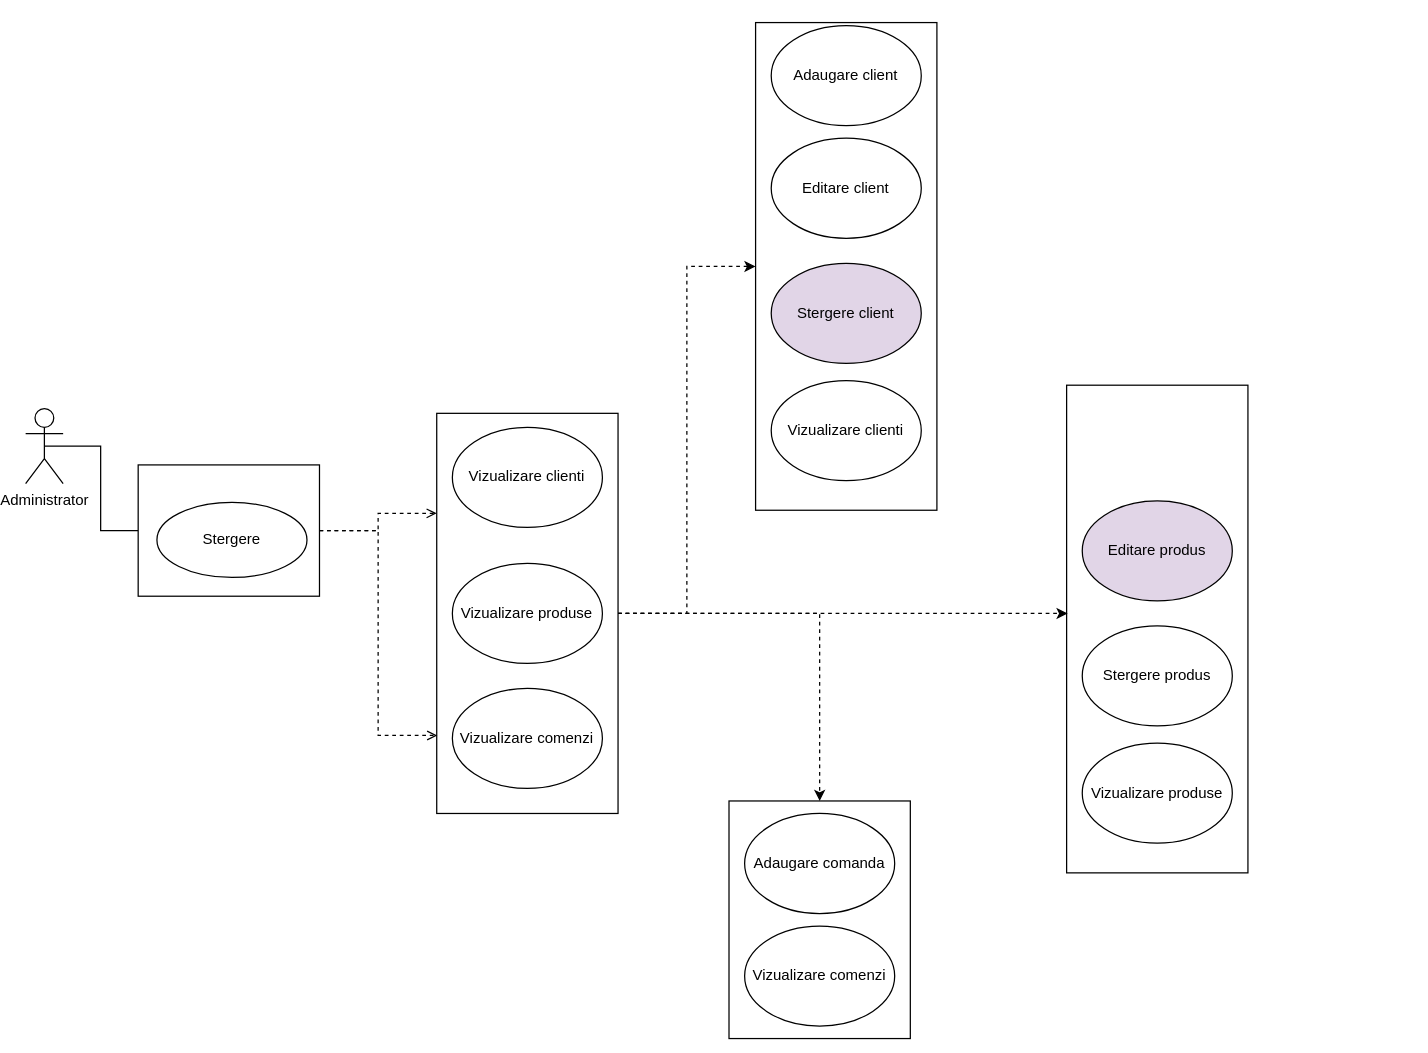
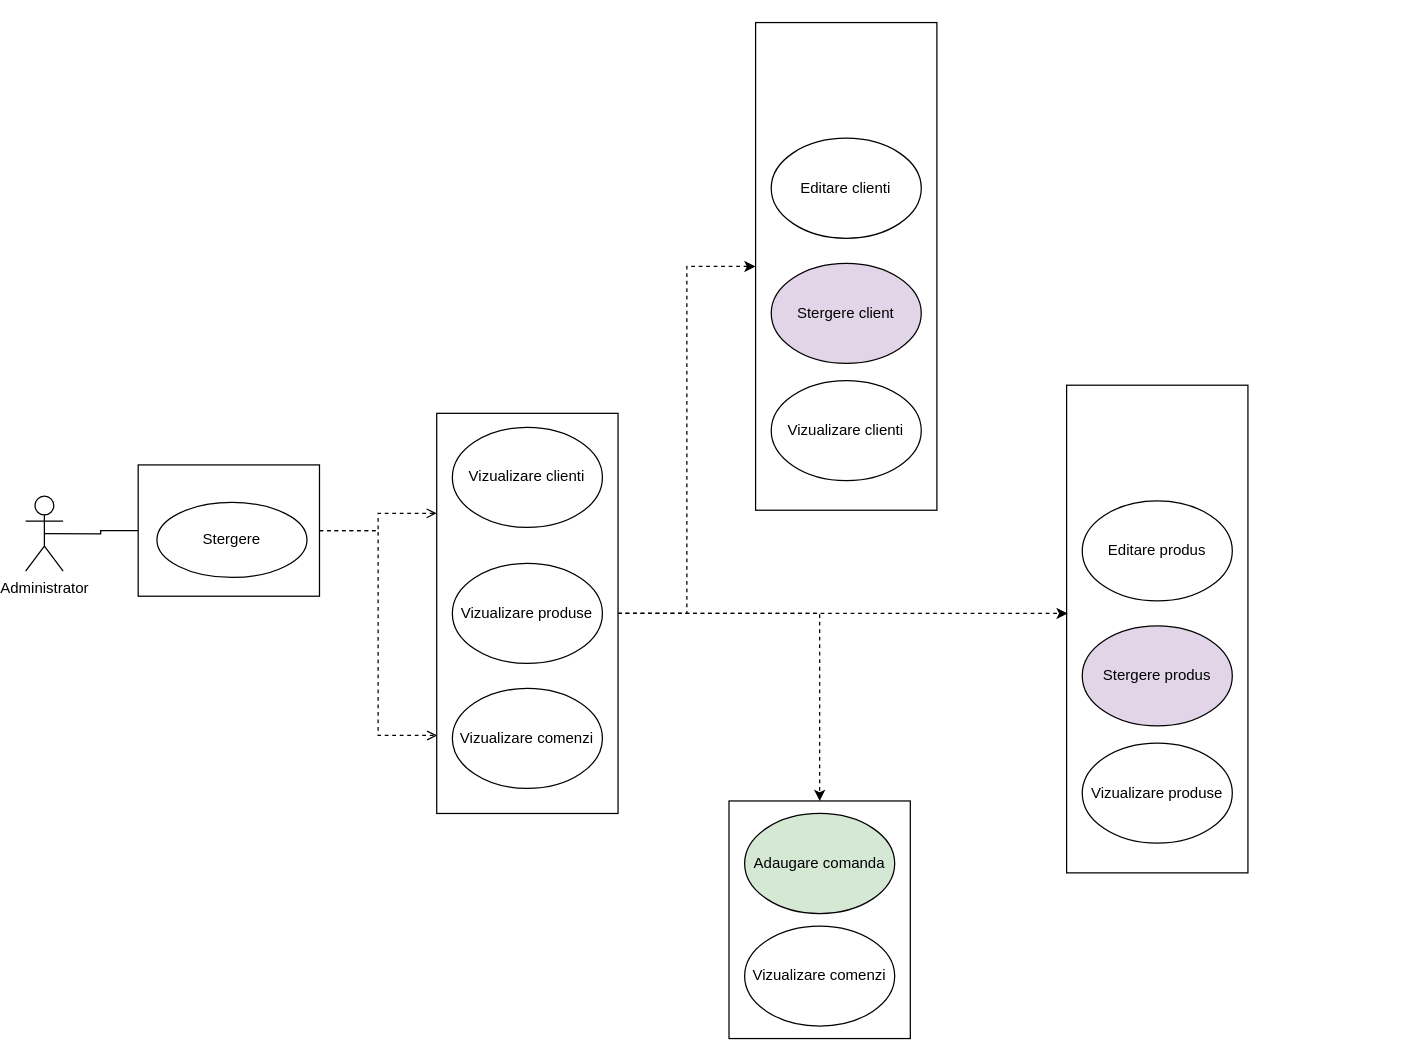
node "Adaugare client": removed
node "Editare client": label "Editare client" -> "Editare clienti"
node "Administrator": moved (44, 446) -> (44, 533)
node "Editare produs": fillcolor #e1d5e7 -> #ffffff
node "Stergere produs": fillcolor #ffffff -> #e1d5e7
node "Adaugare comanda": fillcolor #ffffff -> #d5e8d4
